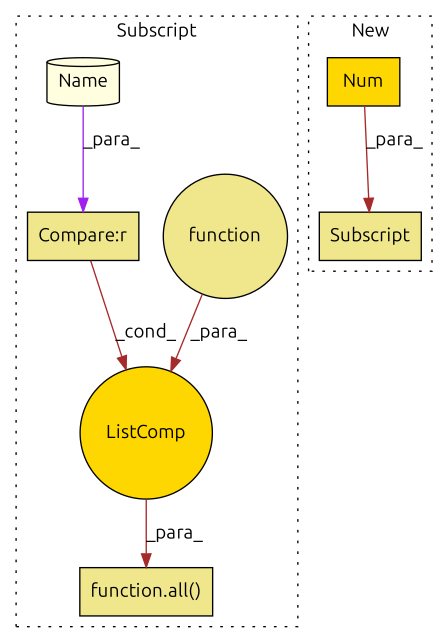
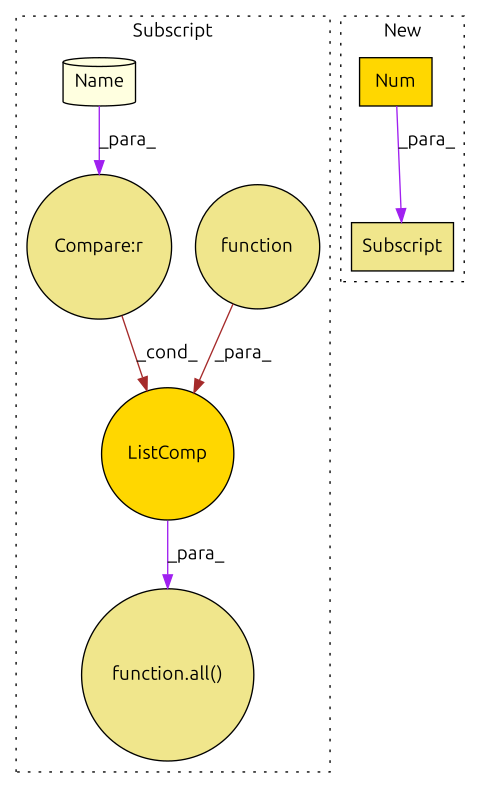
edge "Num" -> "Subscript": color brown -> purple
node "Compare:r": shape box -> circle
edge "ListComp" -> "function.all()": color brown -> purple
node "function.all()": shape box -> circle
